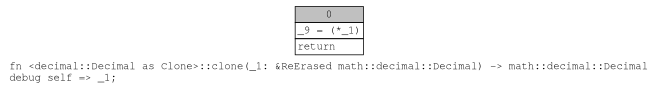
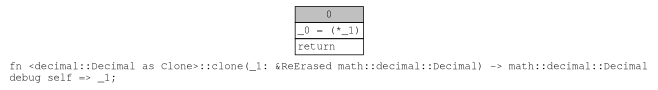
node "0": text "_9 = (*_1)" -> "_0 = (*_1)"
